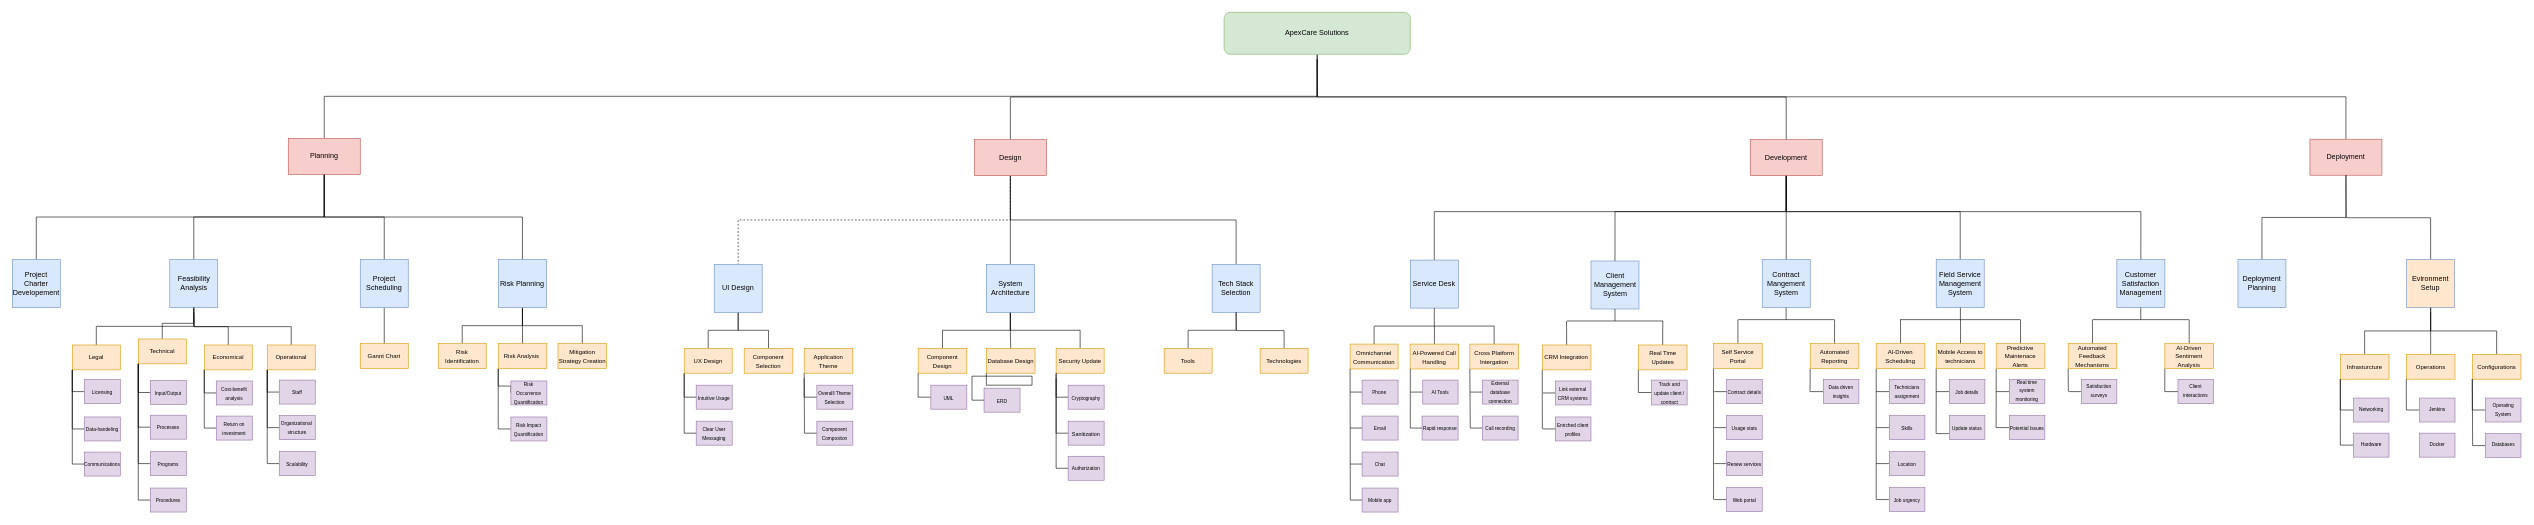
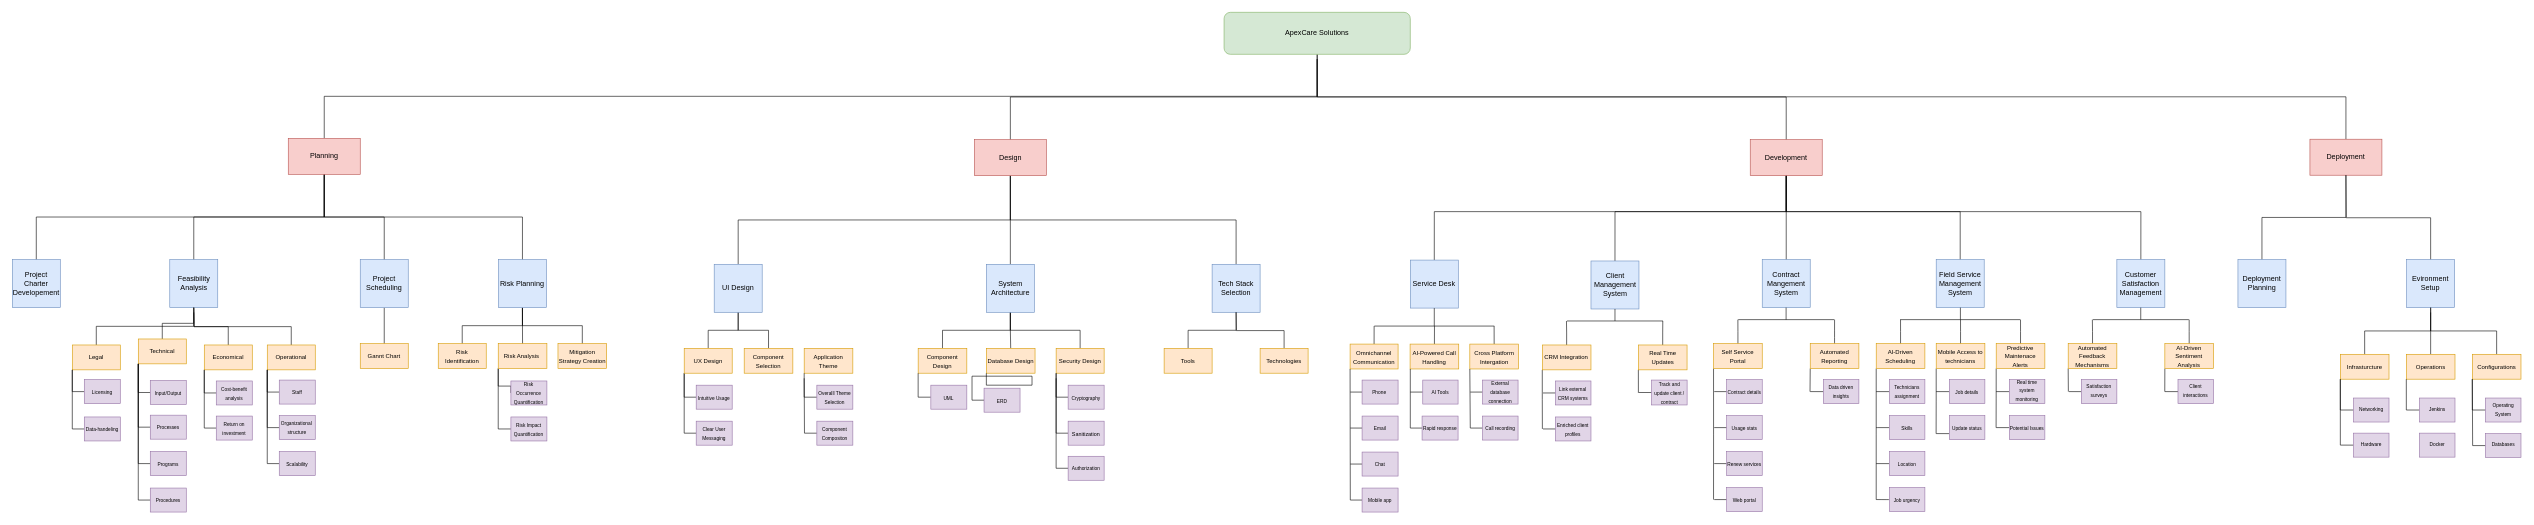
edge "Design" -- "UI Design": style dashed -> solid
node "Evironment Setup": fillcolor #ffe6cc -> #dae8fc
node "Security Update": label "Security Update" -> "Security Design"
edge "Legal" -- "Communications": removed
node "Communications": removed
